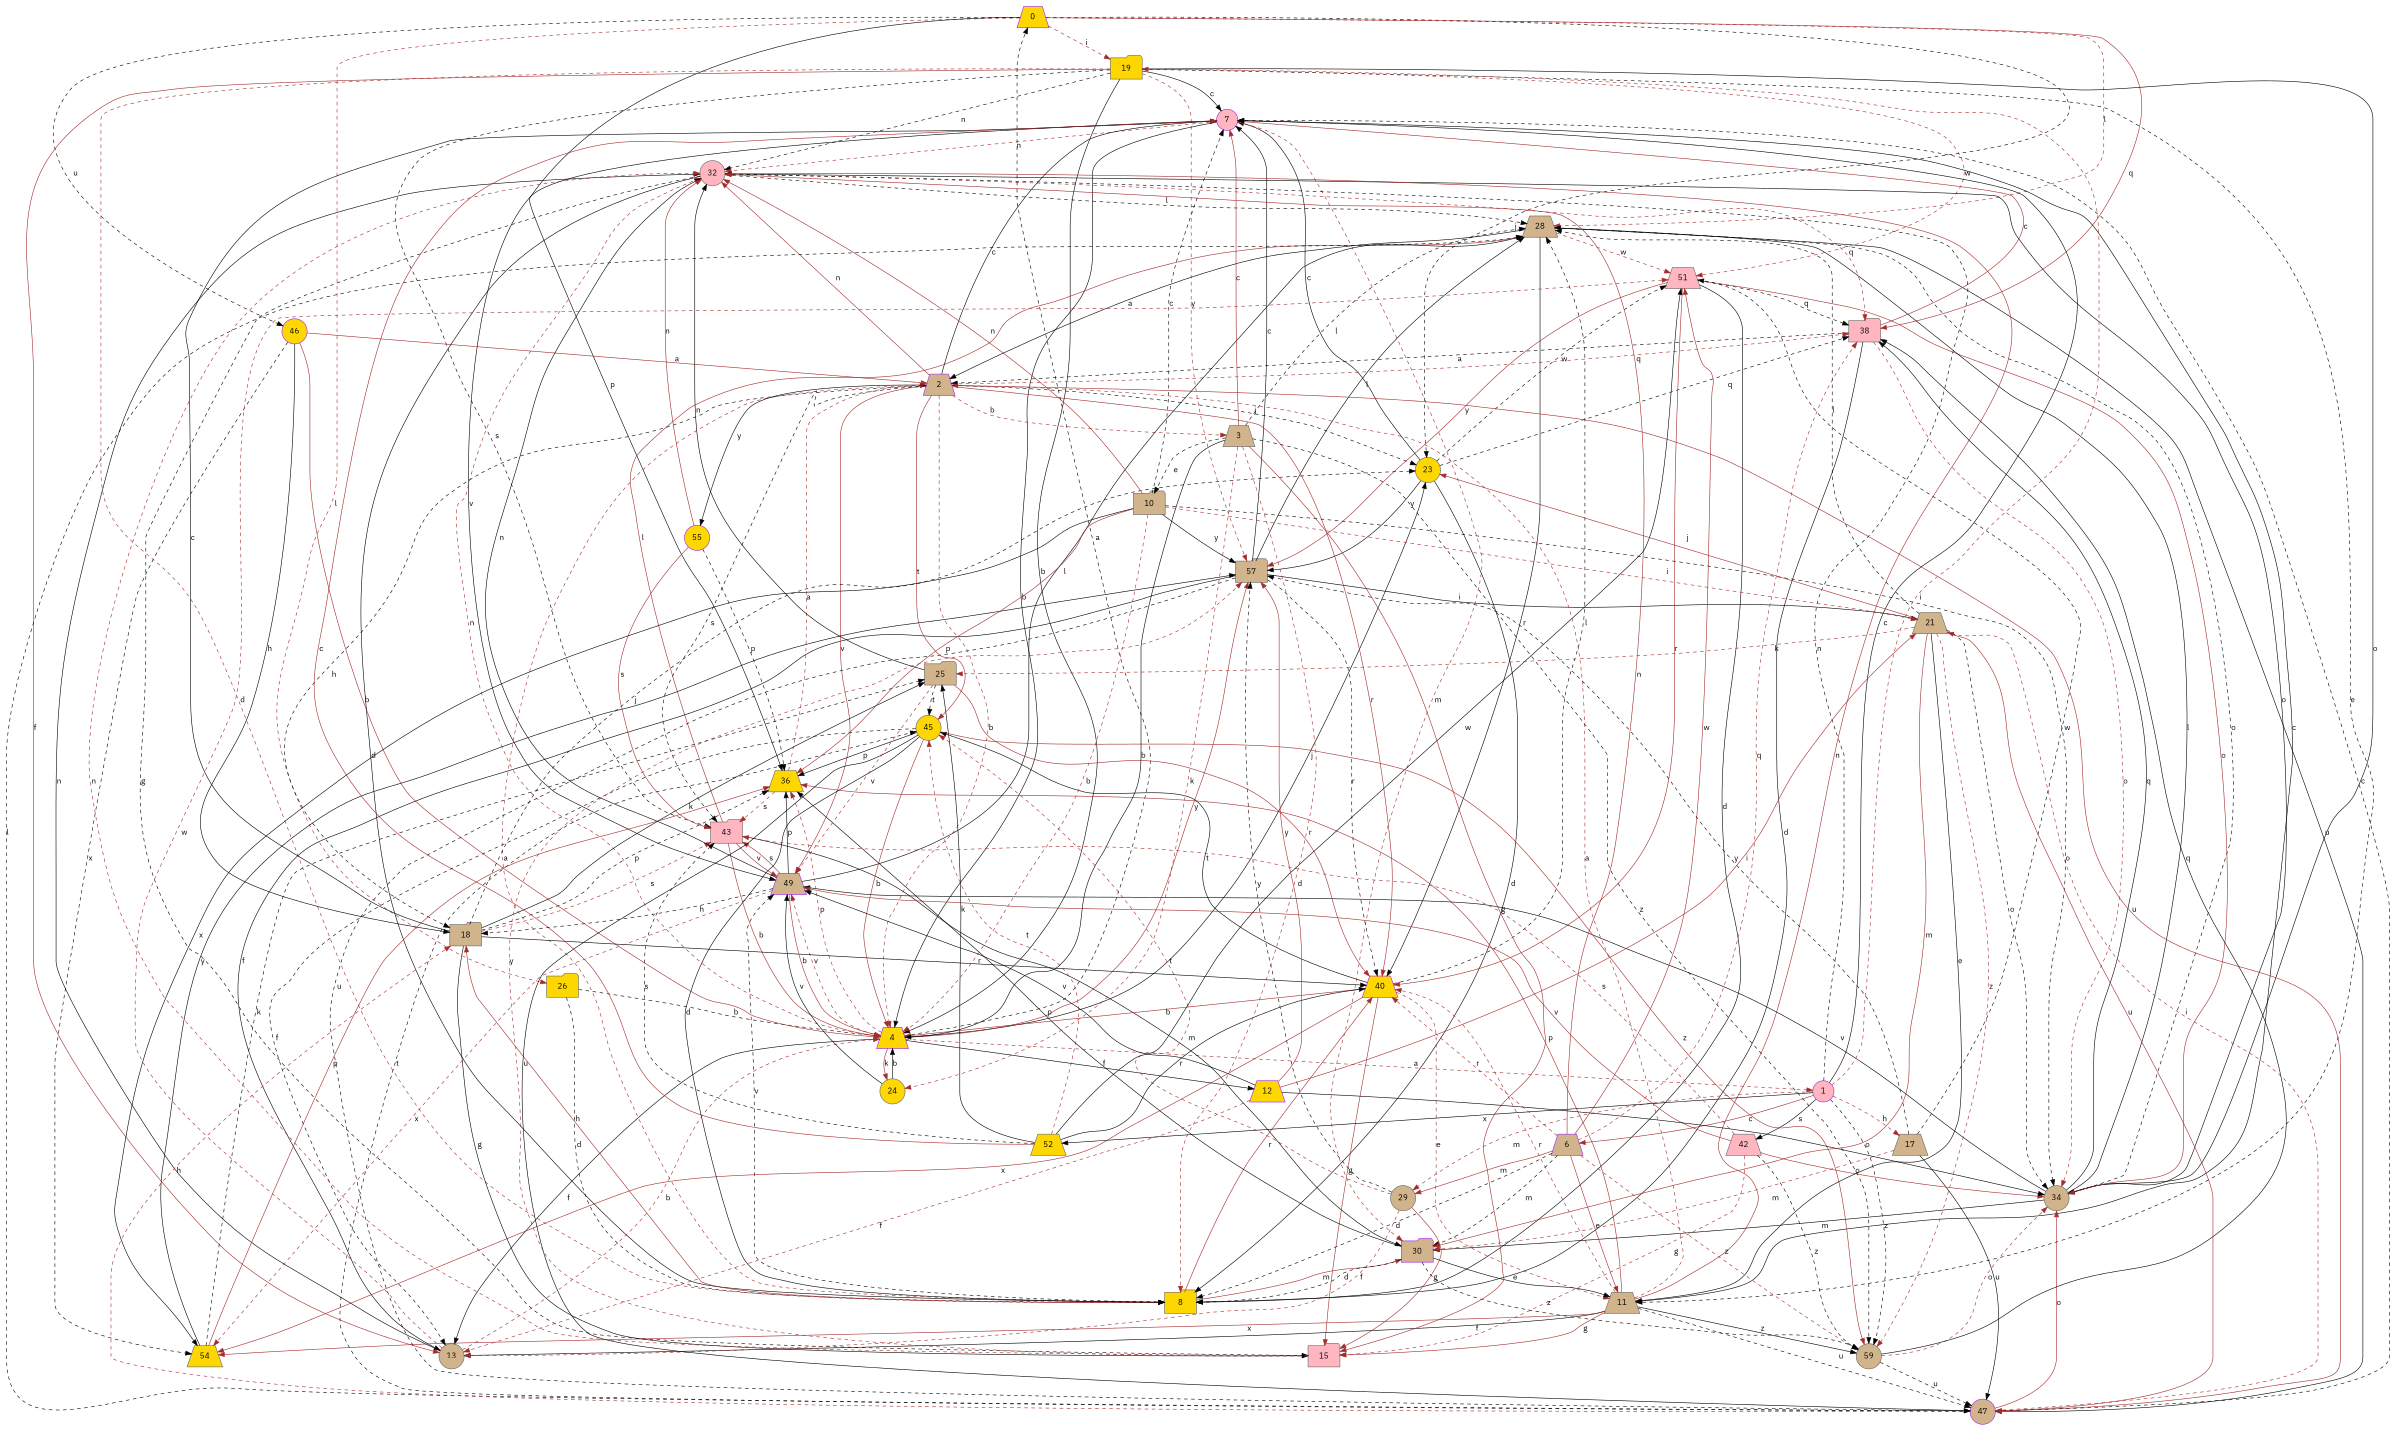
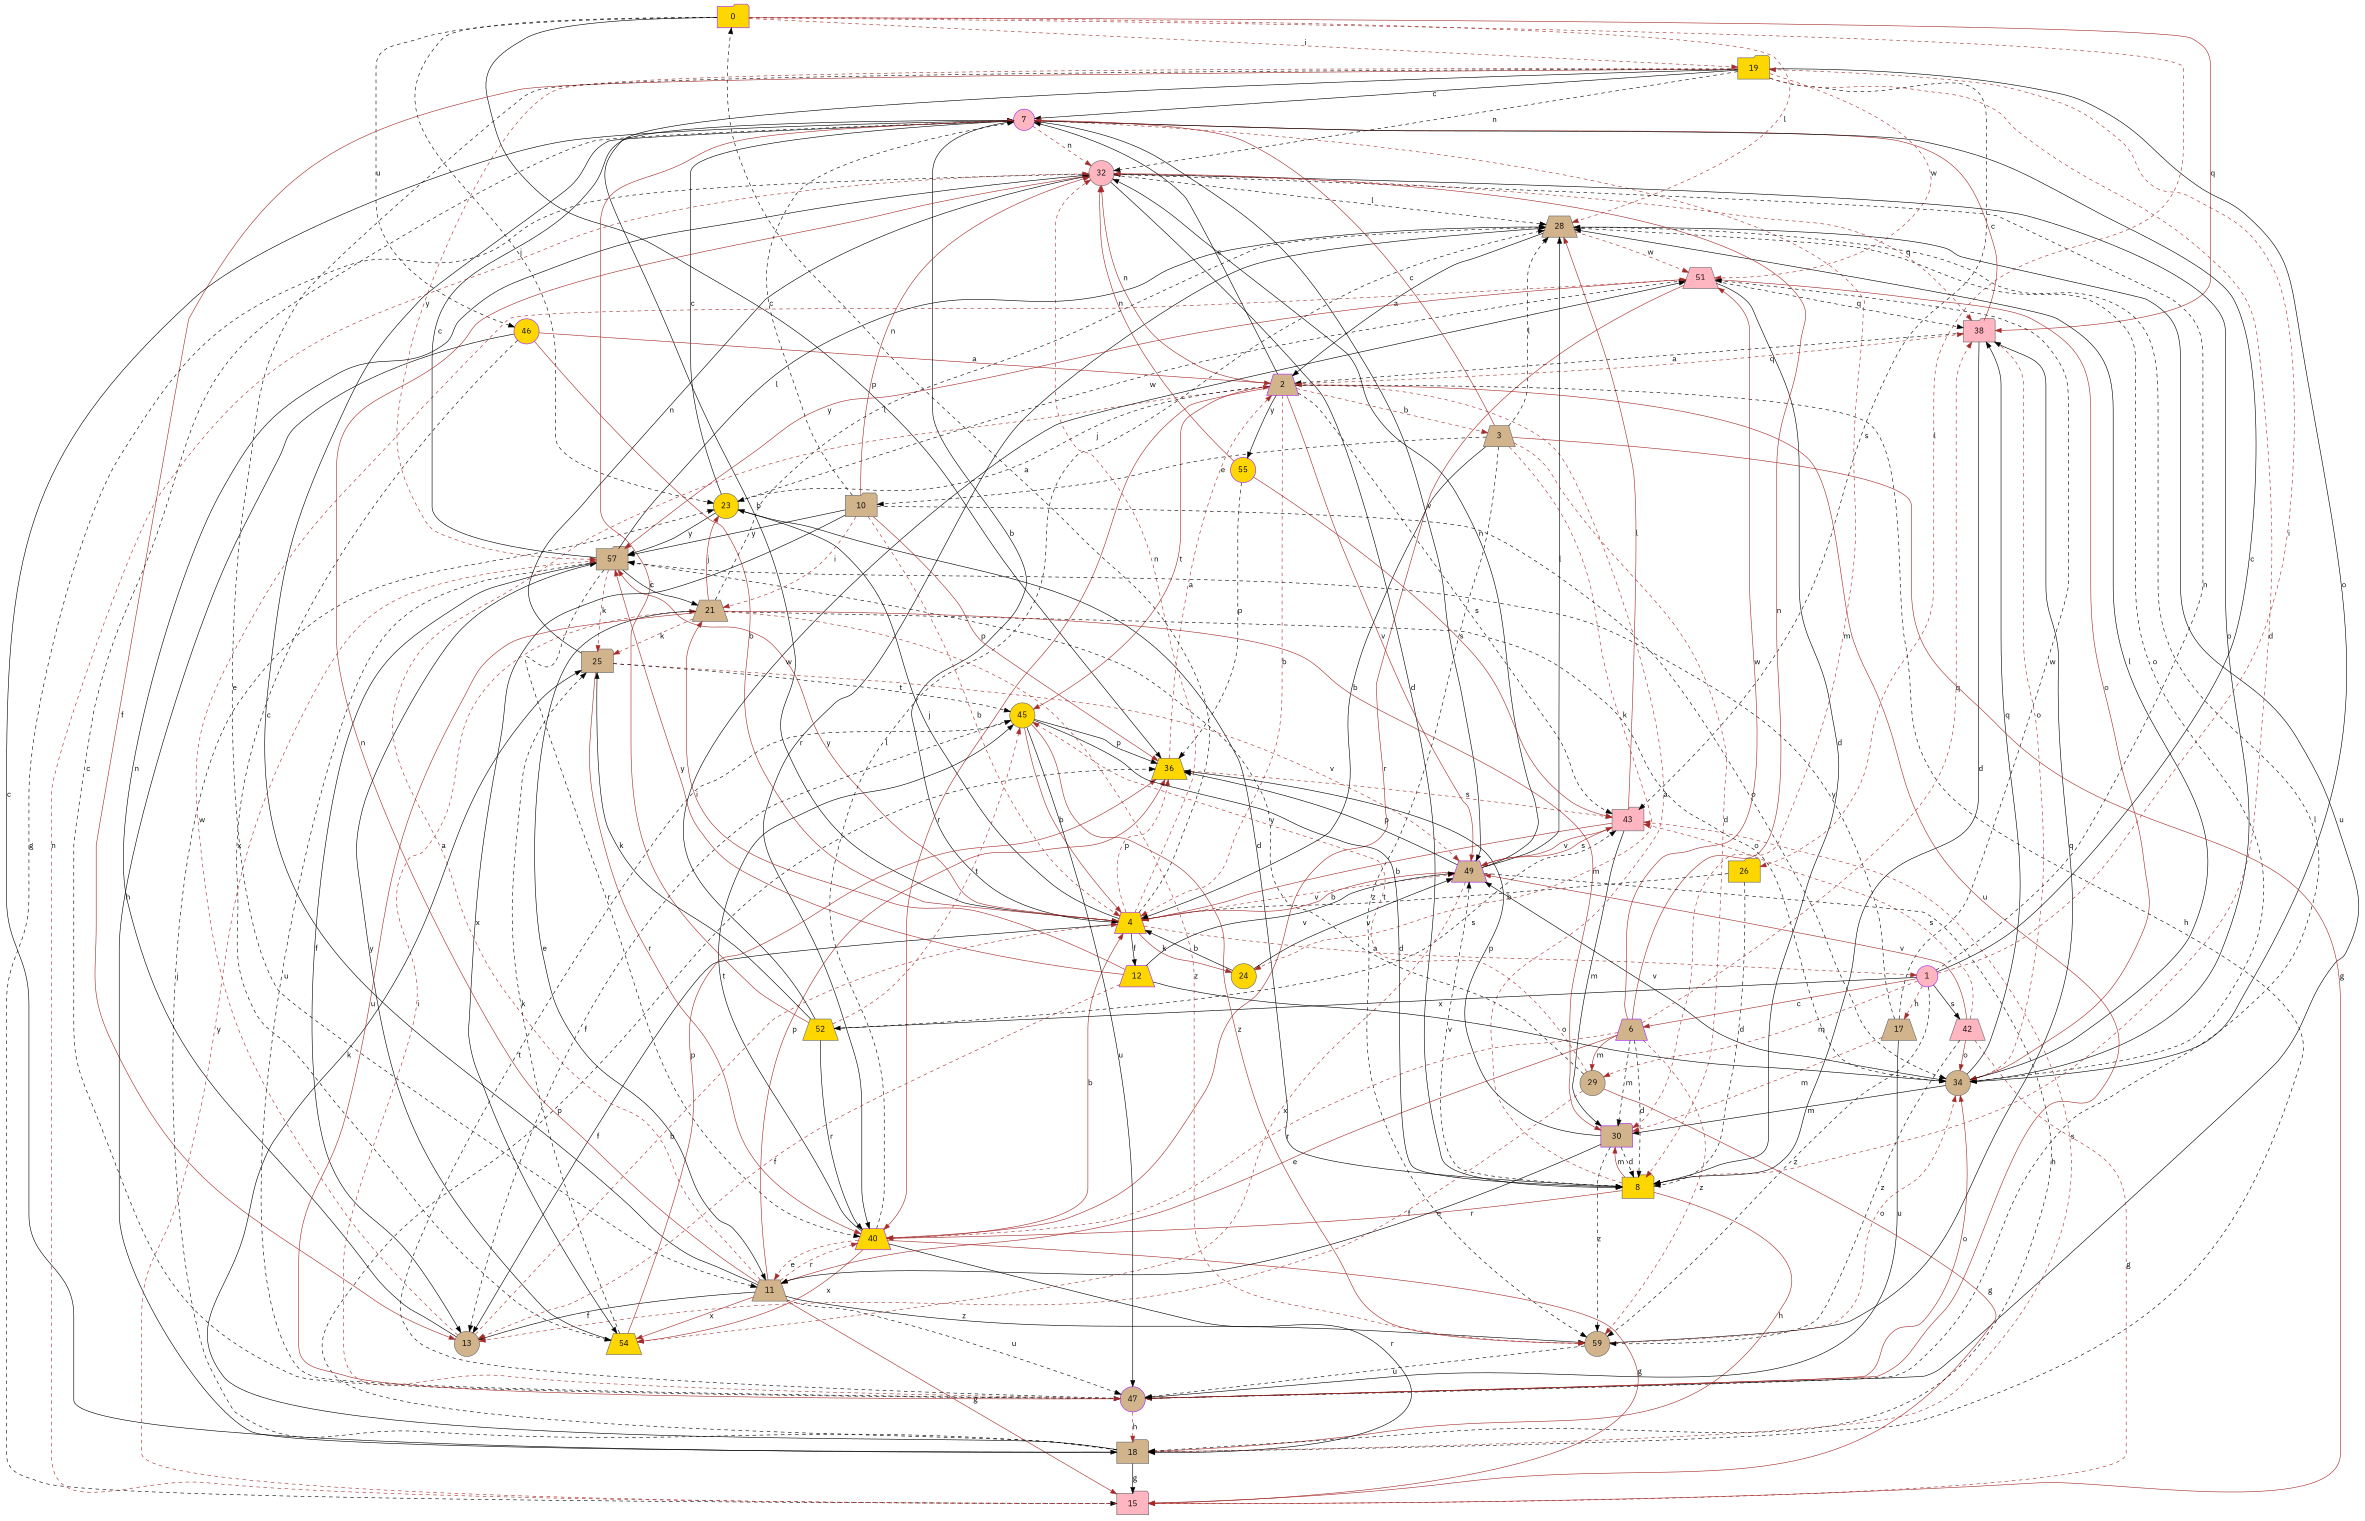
node "0": shape trapezium -> folder
edge "23" -> "38": removed, label "q"
edge "57" -> "25": added, label "k"
edge "18" -> "40": reversed
